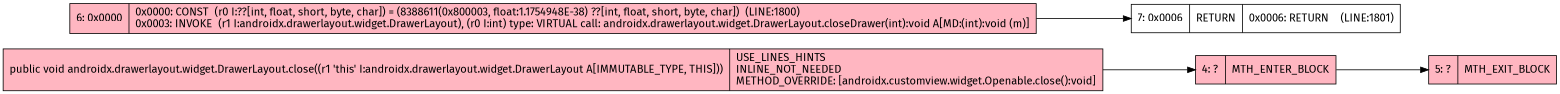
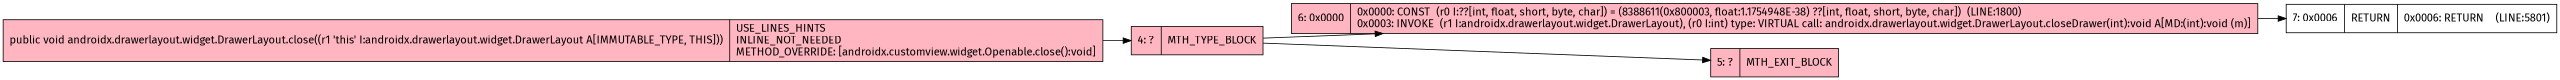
node "7: 0x0006": text "0x0006: RETURN    (LINE:1801)" -> "0x0006: RETURN    (LINE:5801)"
edge "4: ?" -> "6: 0x0000": added
node "4: ?": text "MTH_ENTER_BLOCK" -> "MTH_TYPE_BLOCK"
